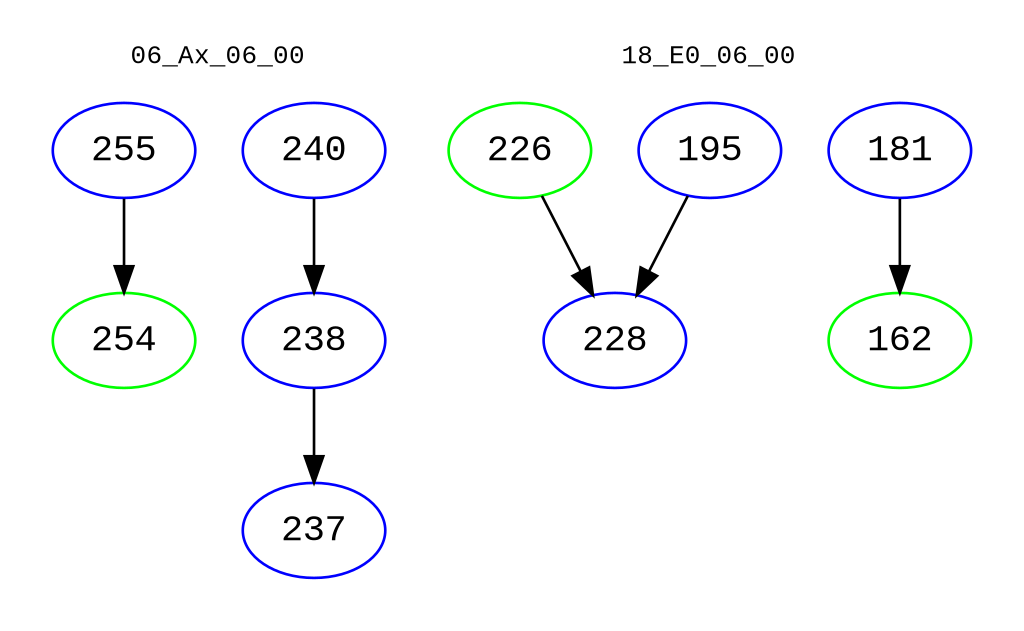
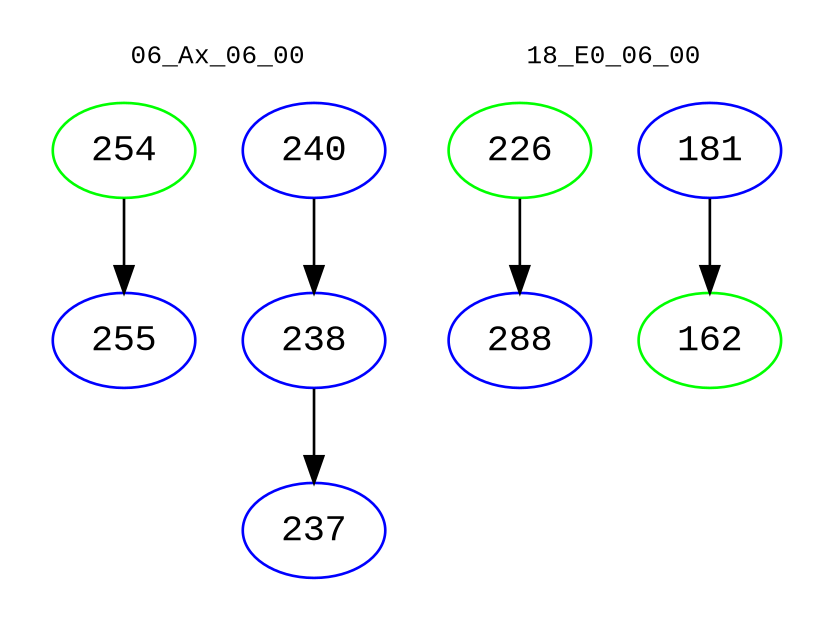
node "195": removed
edge "255" -> "254": reversed
node "228": label "228" -> "288"
